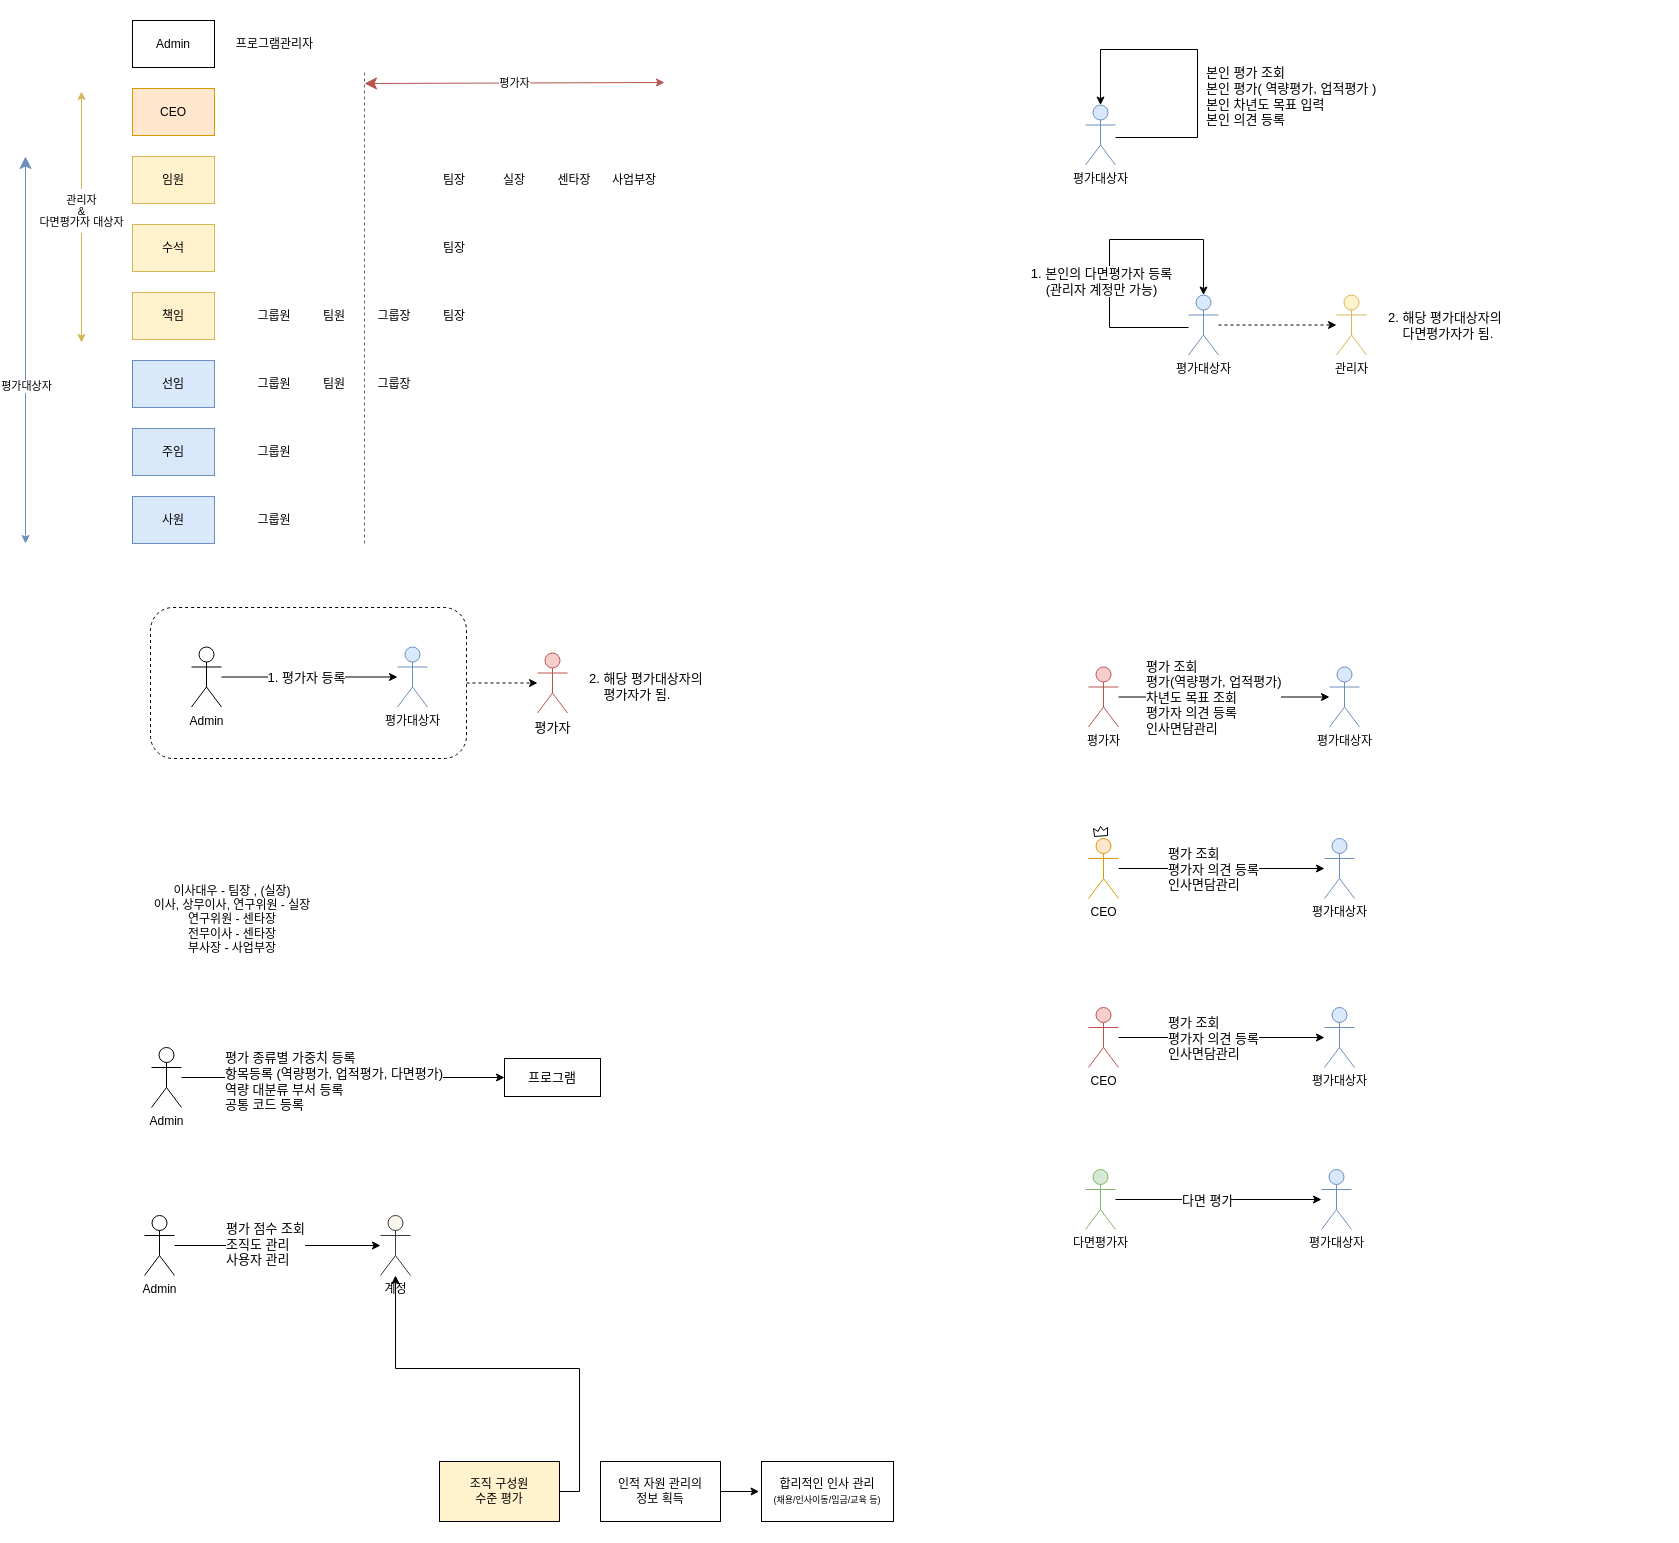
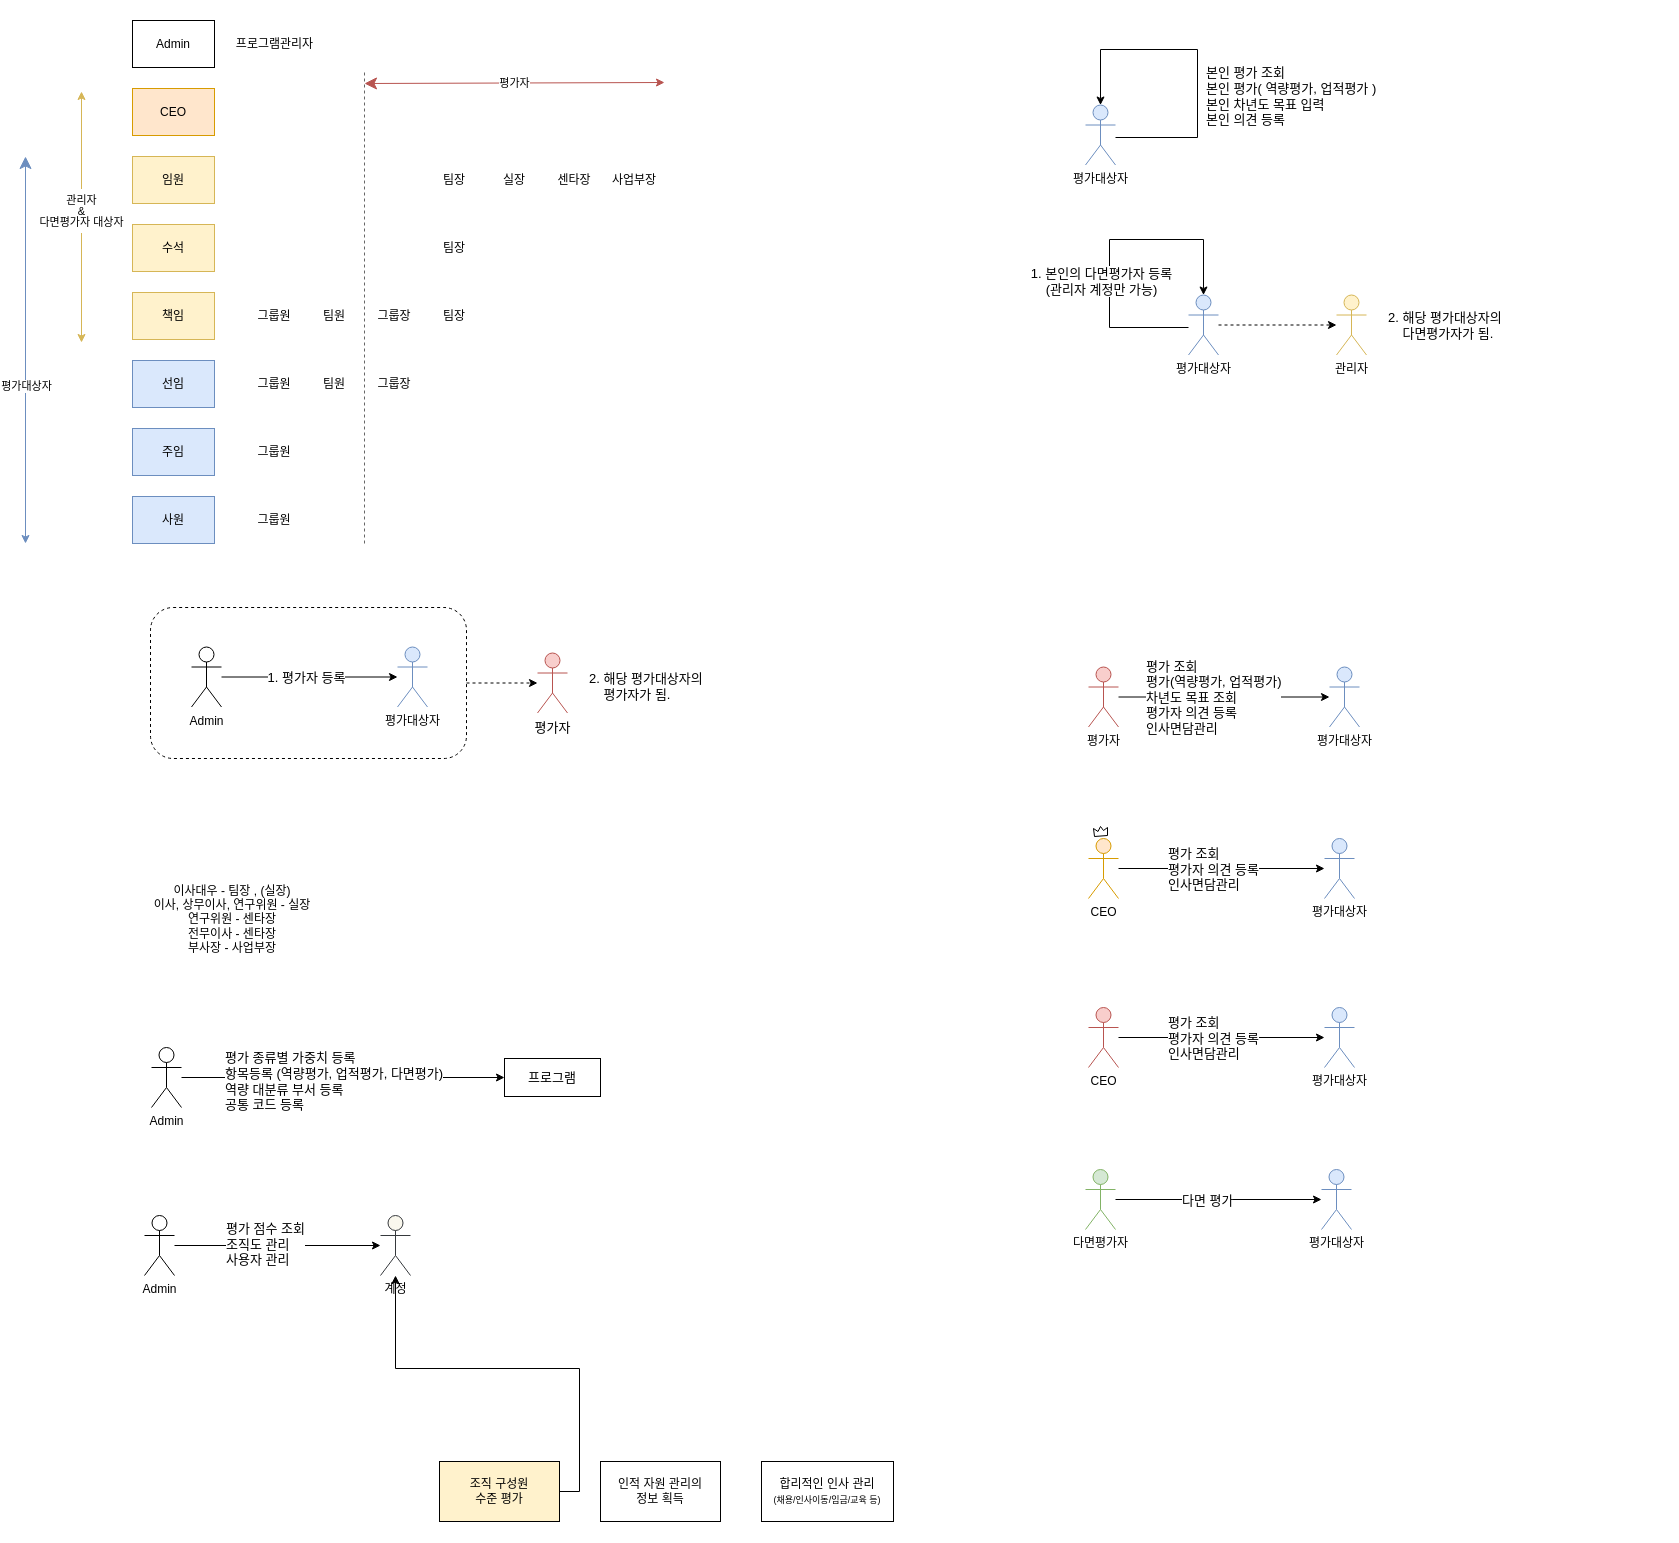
edge "인적 자원 관리의 정보 획득" -> "합리적인 인사 관리 (채용/인사이동/임금/교육 등)": removed
